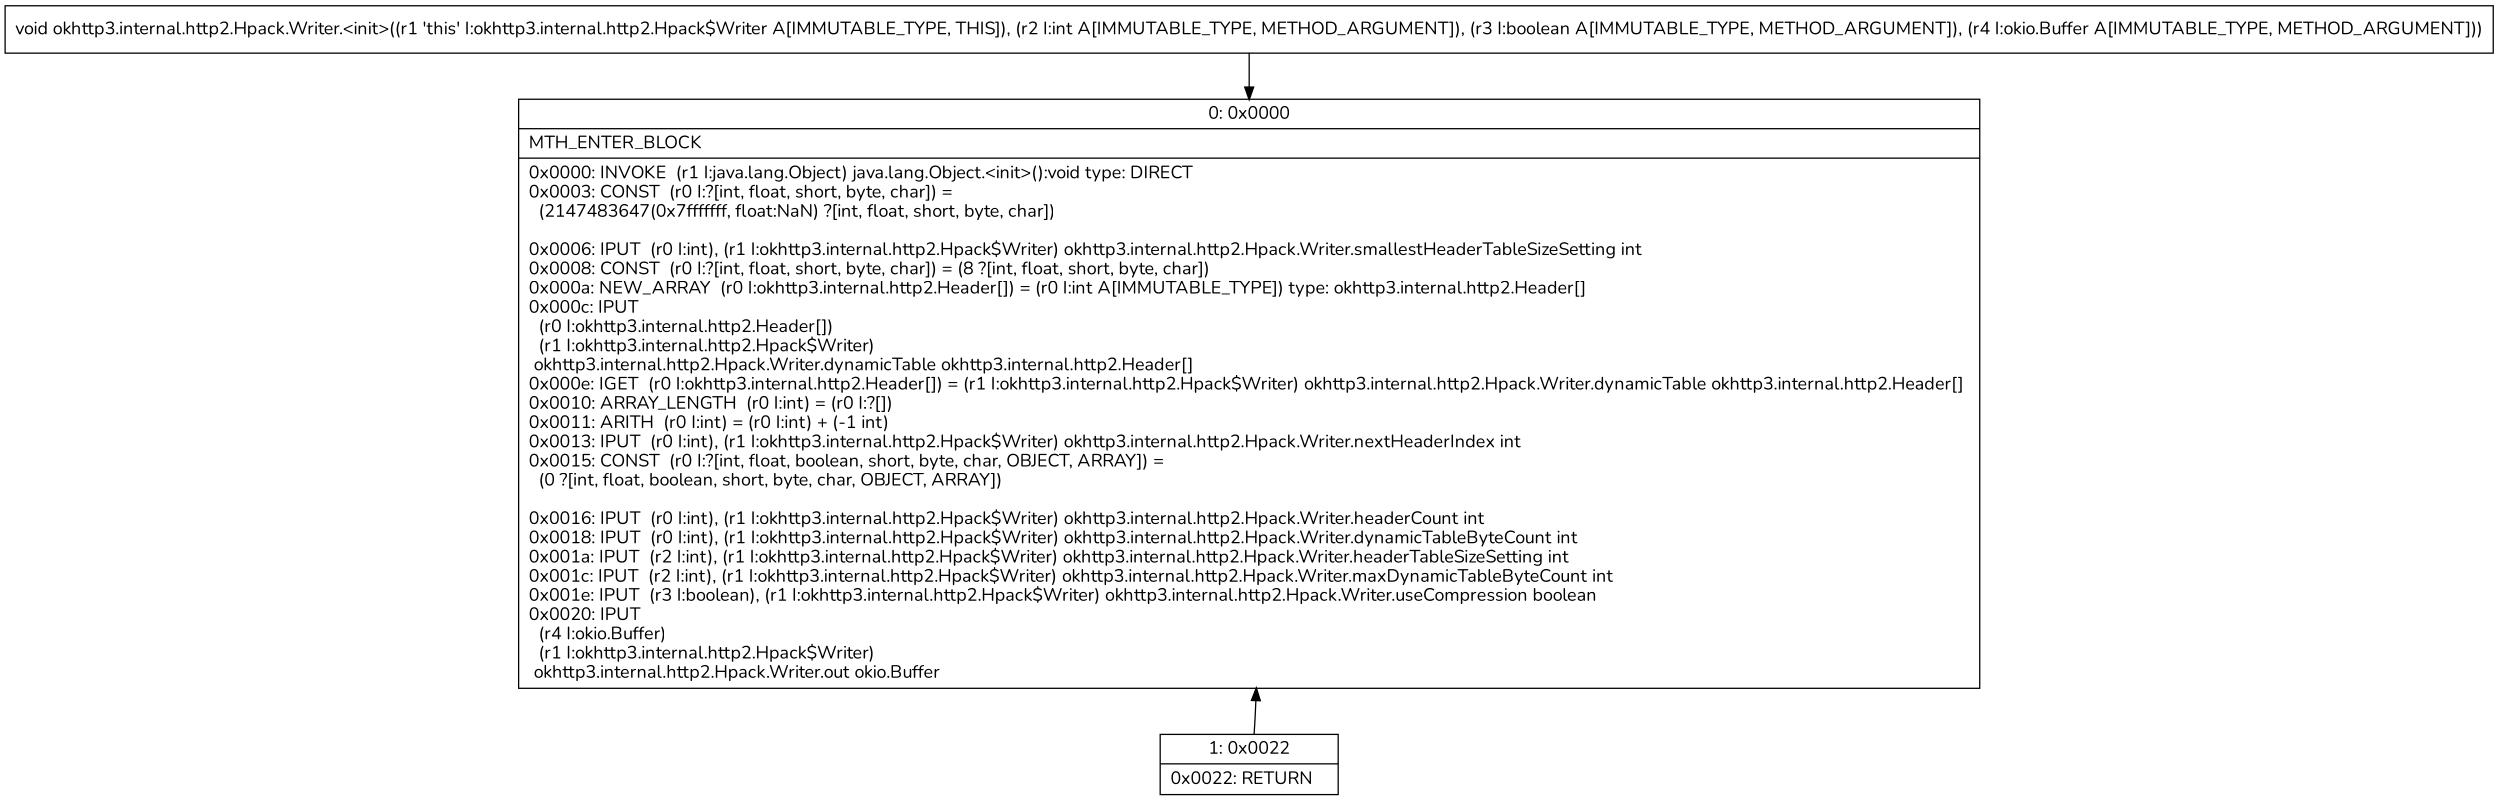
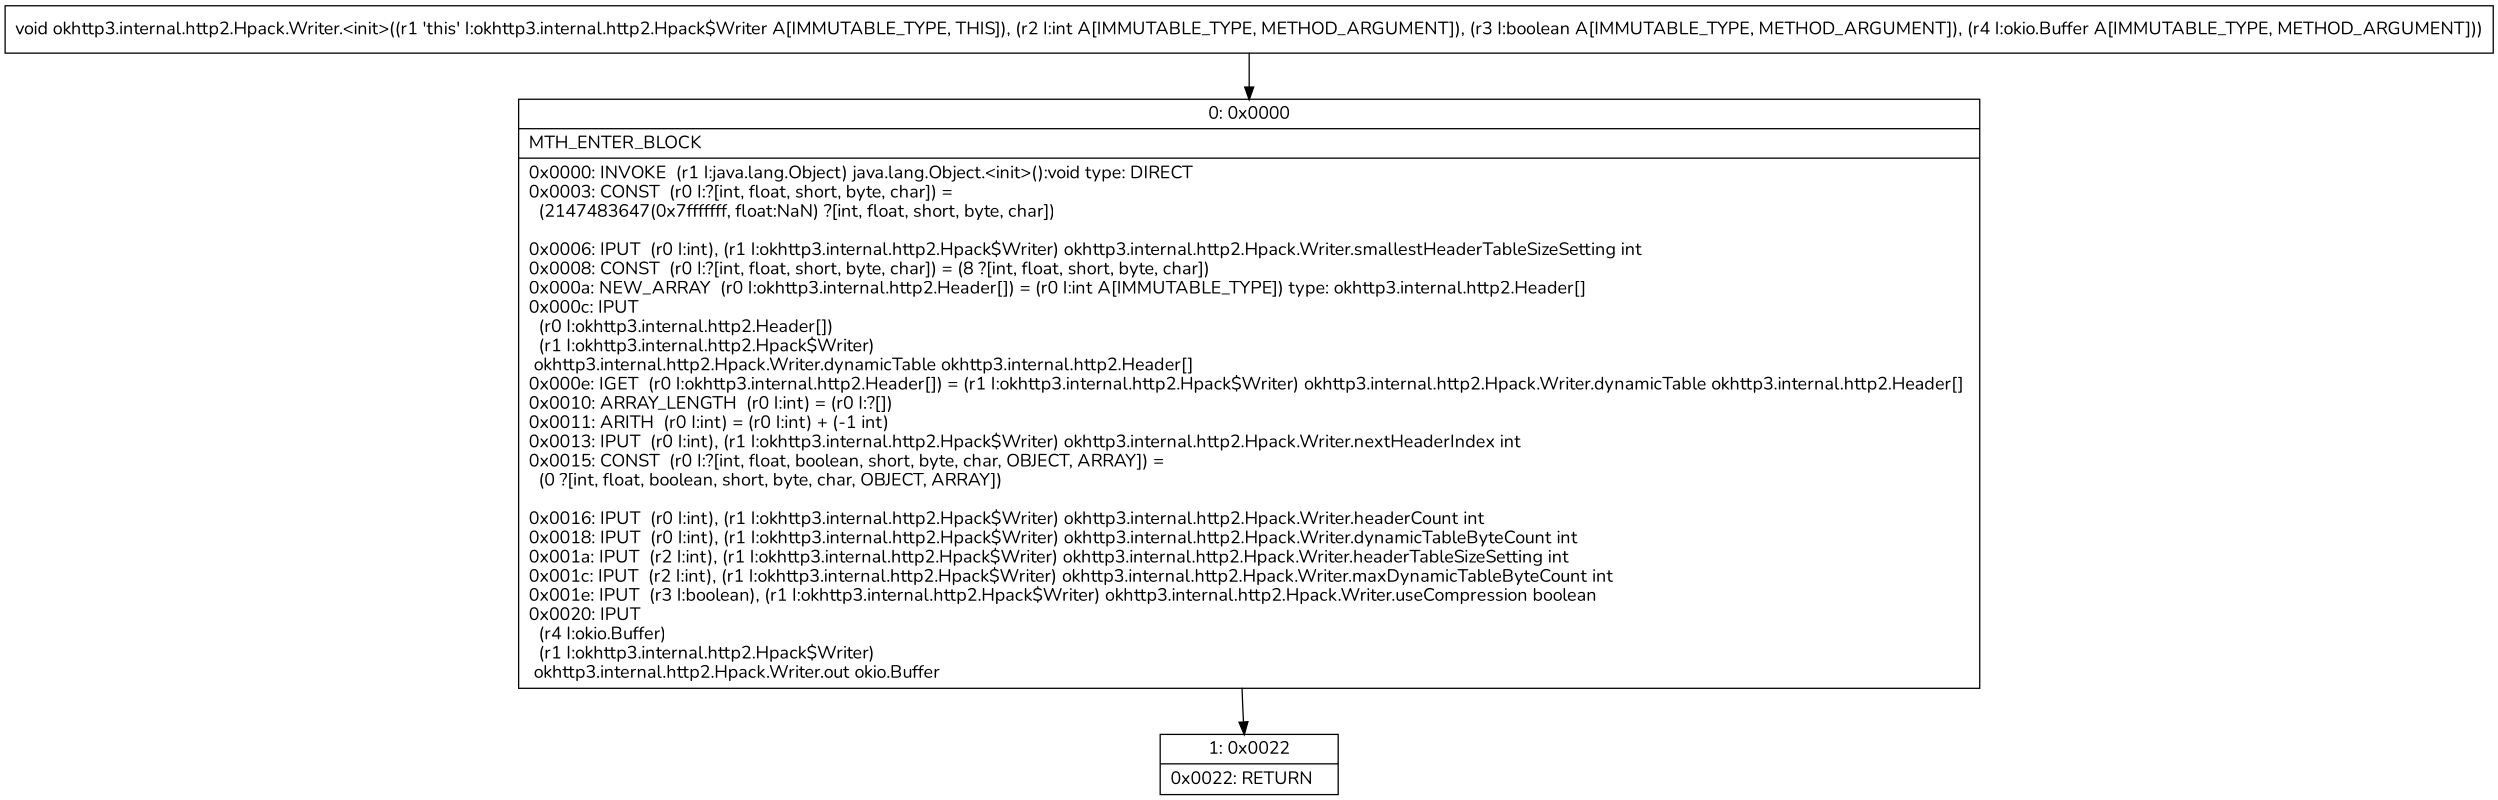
edge "1: 0x0022" -> "0: 0x0000": reversed
